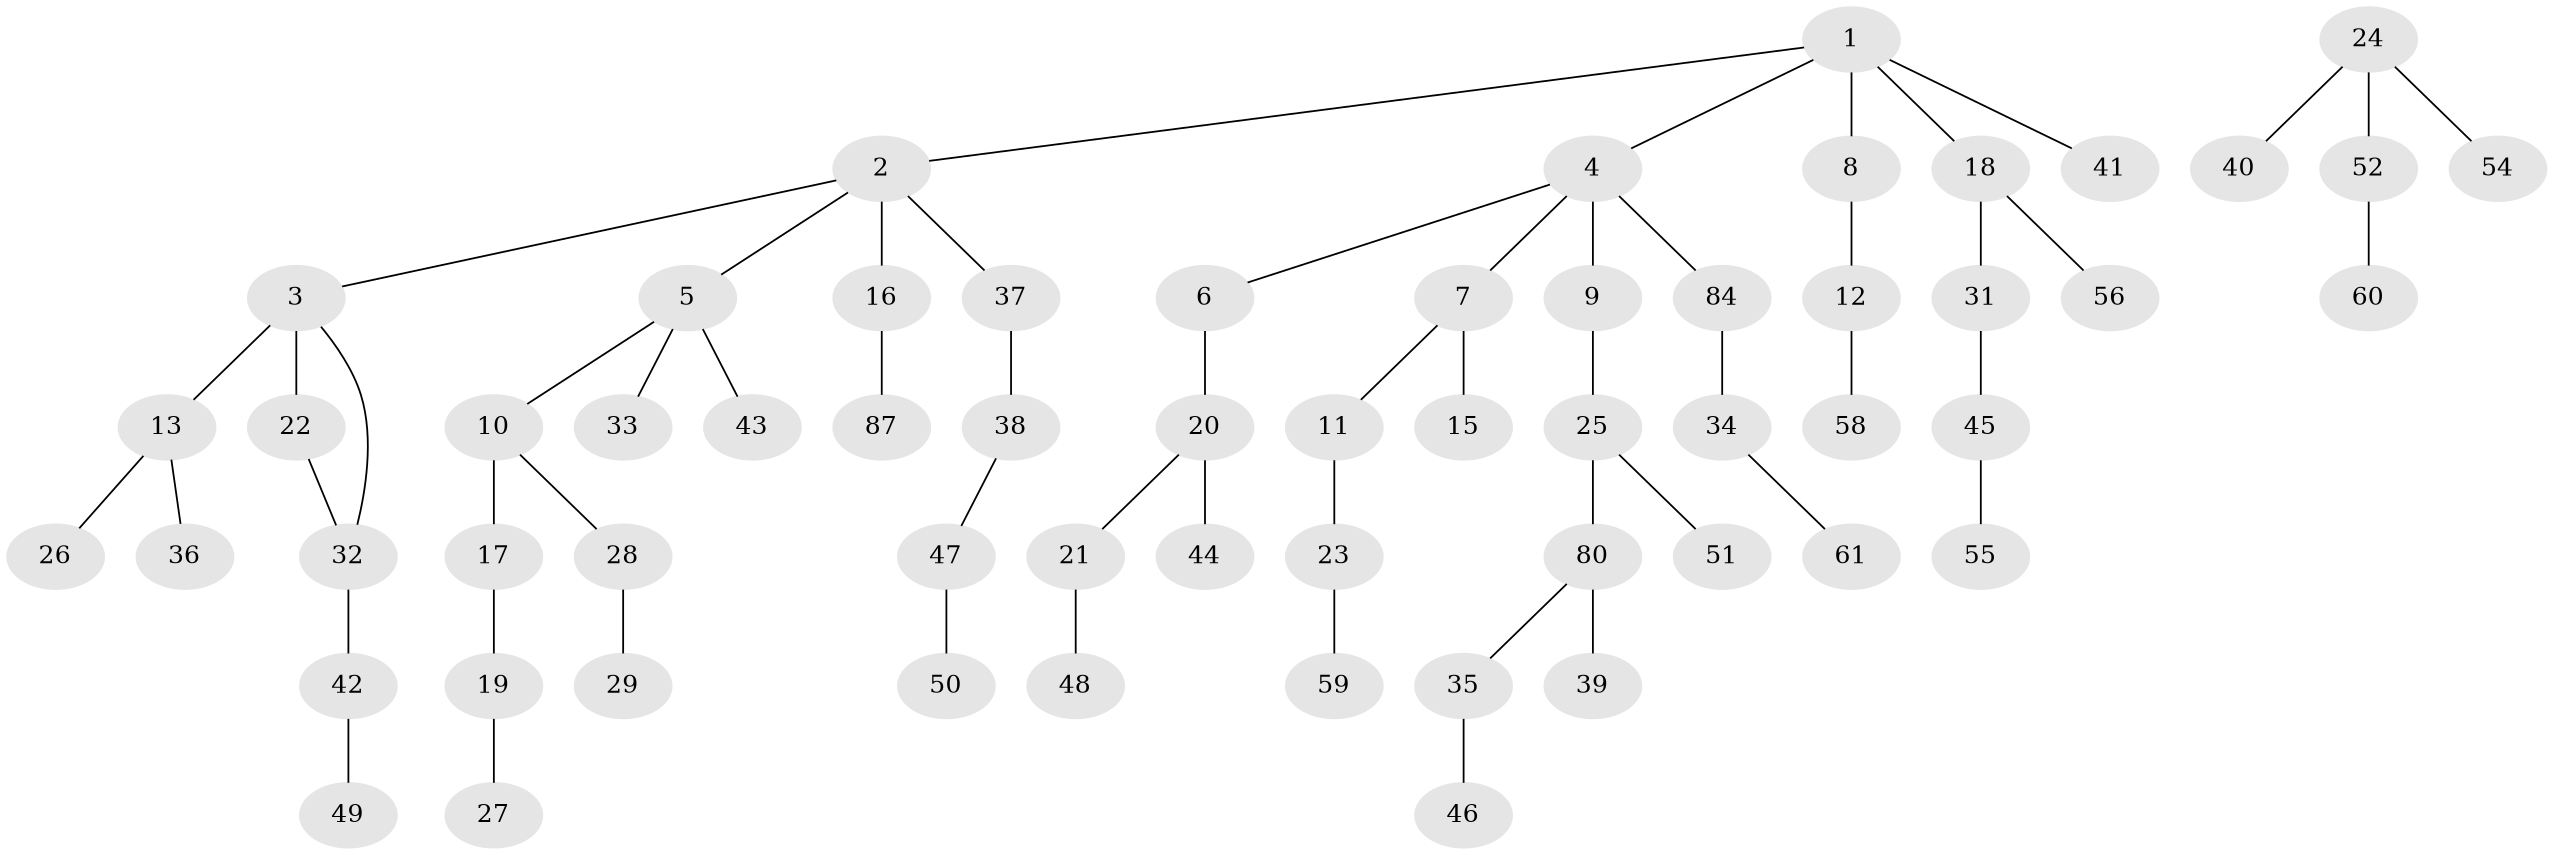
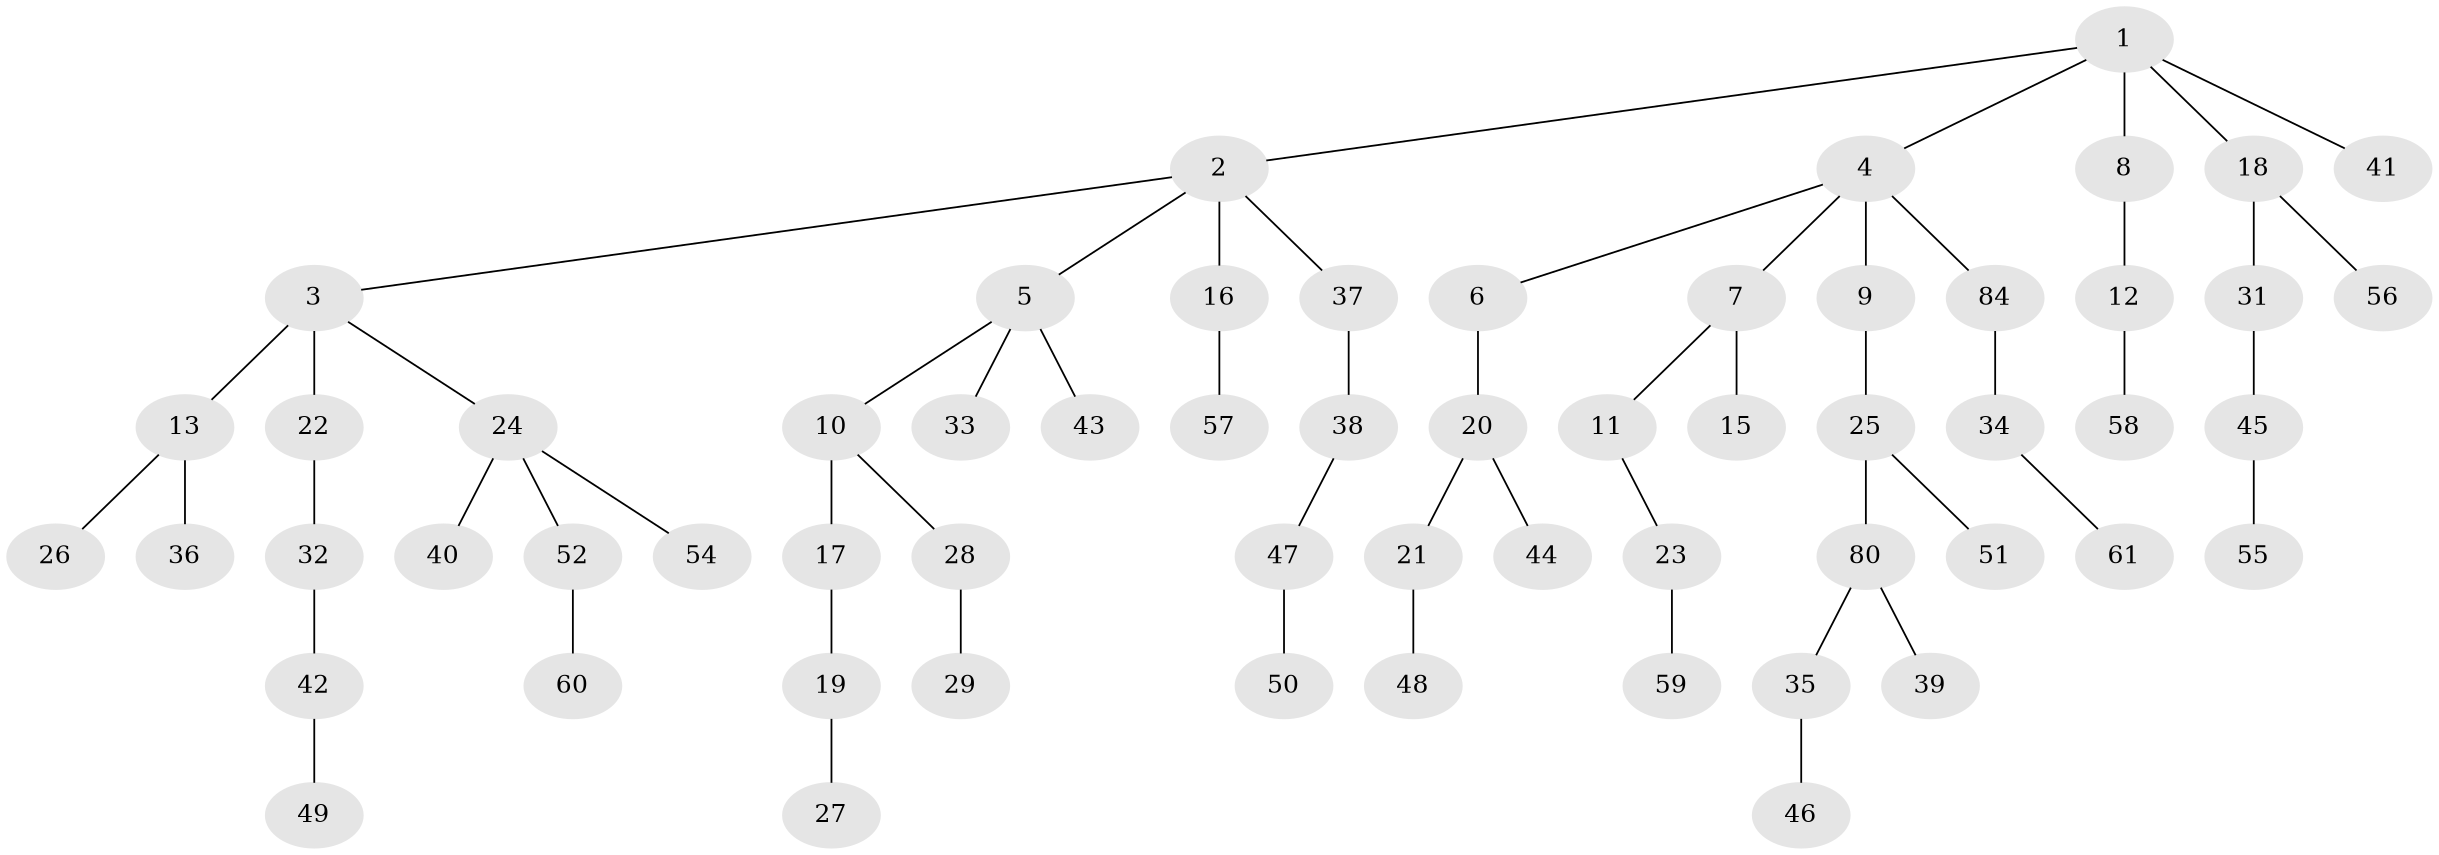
edge "3" -- "32": now "3" -- "24"
node "87": label "87" -> "57"
